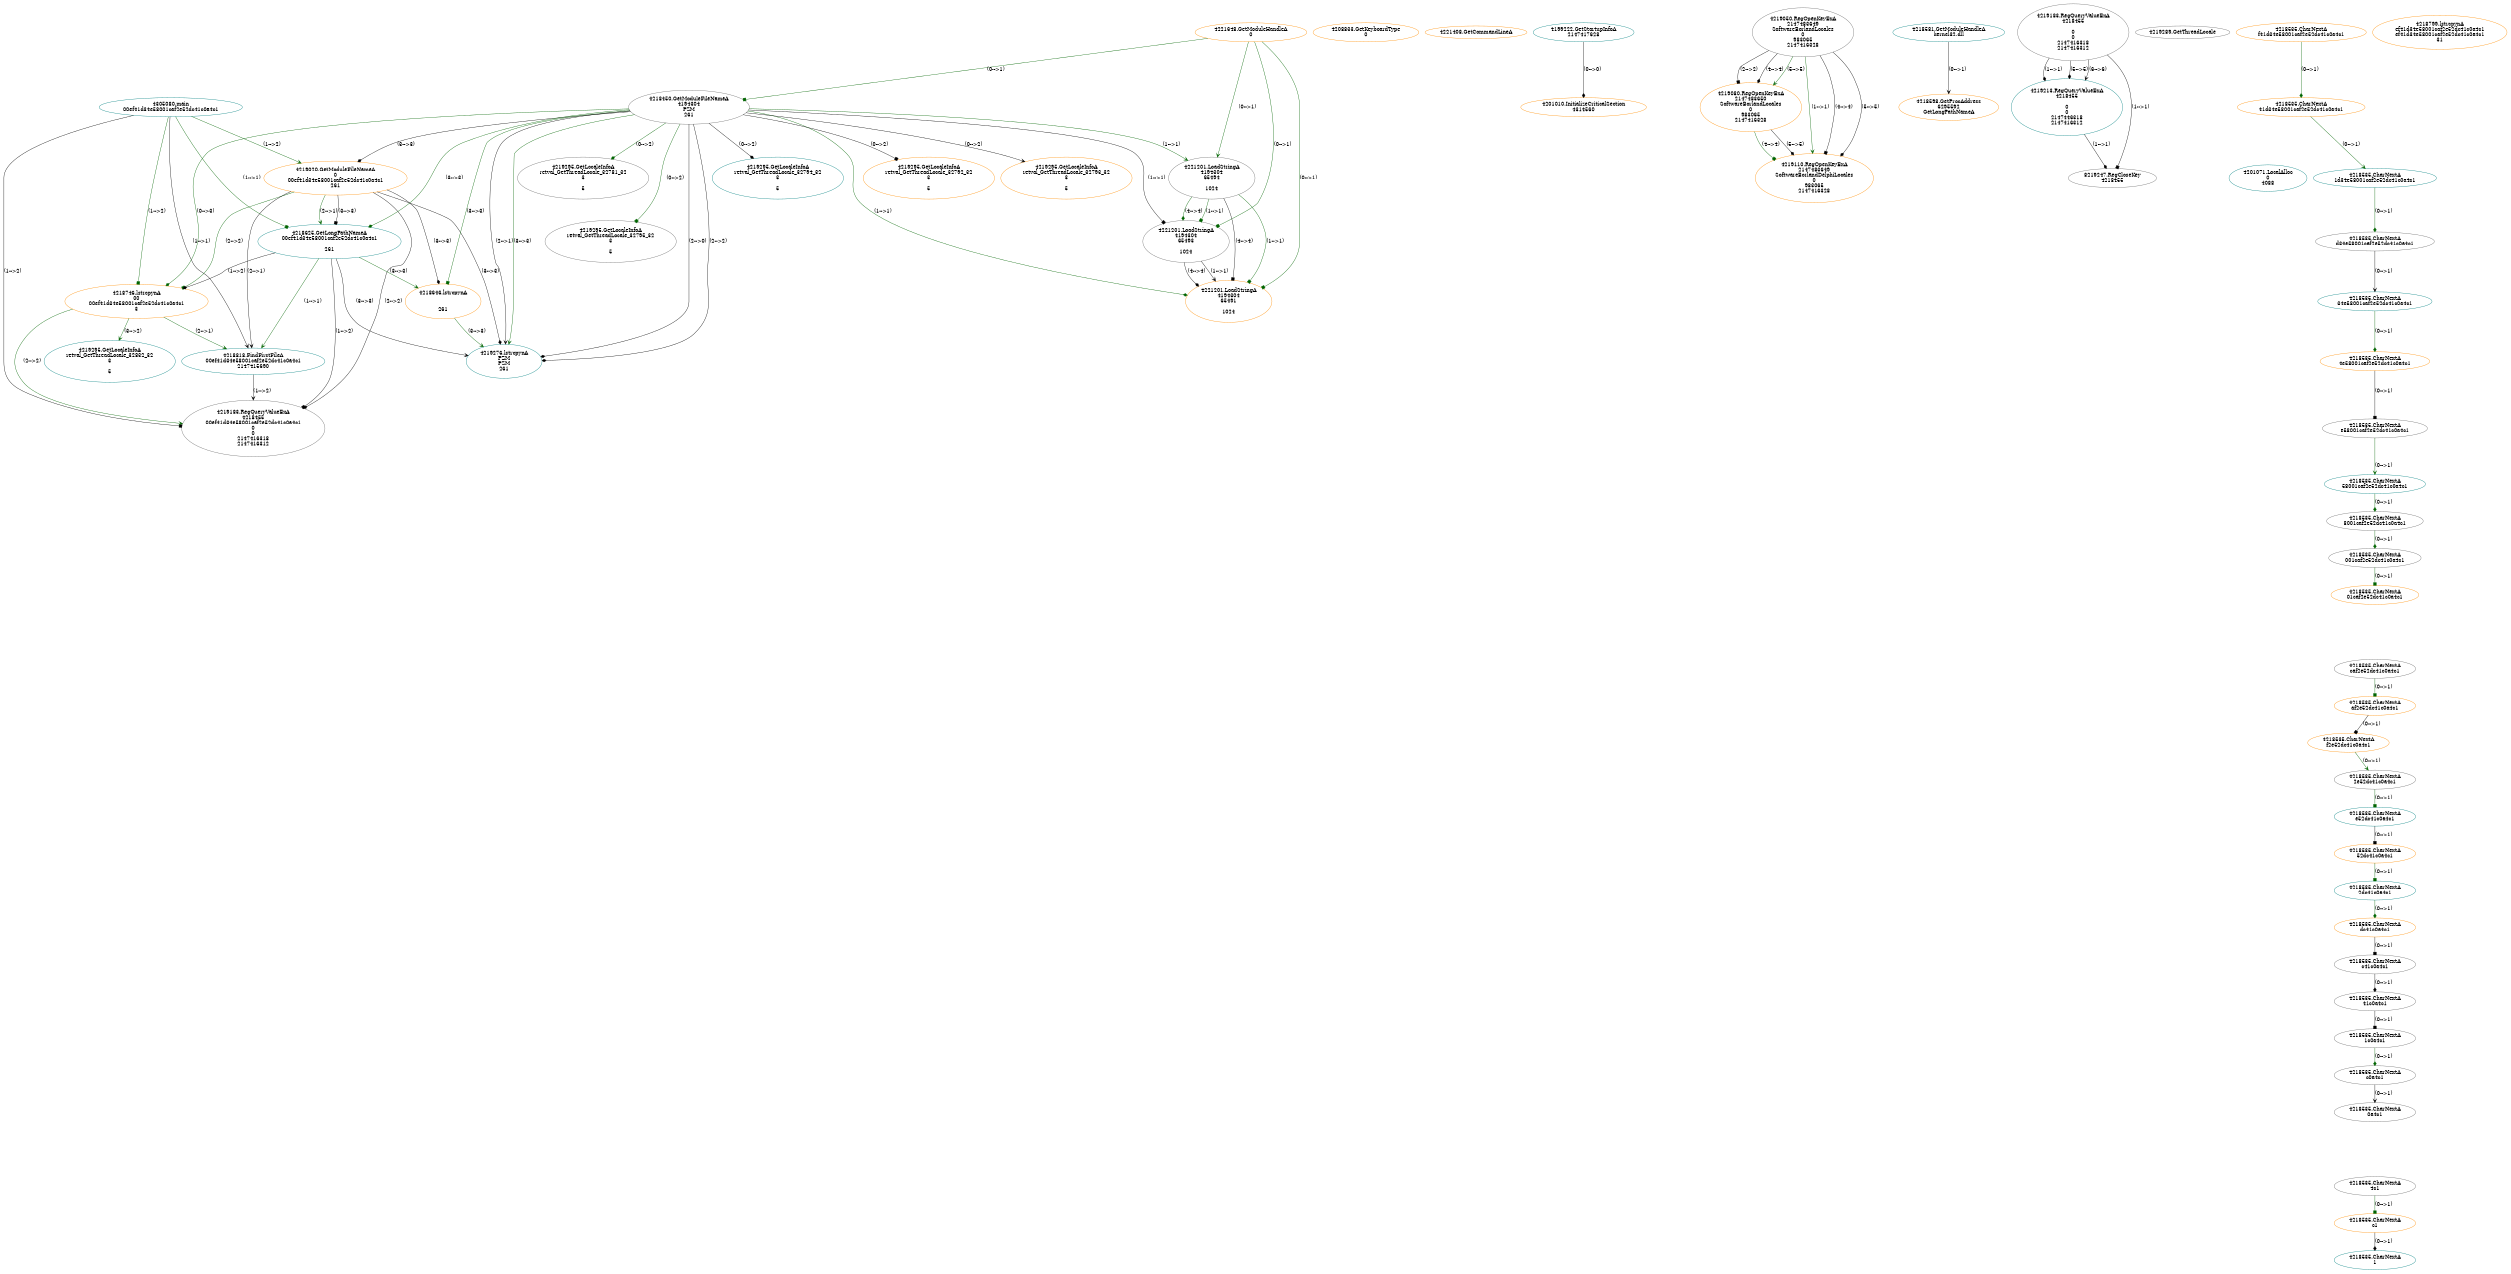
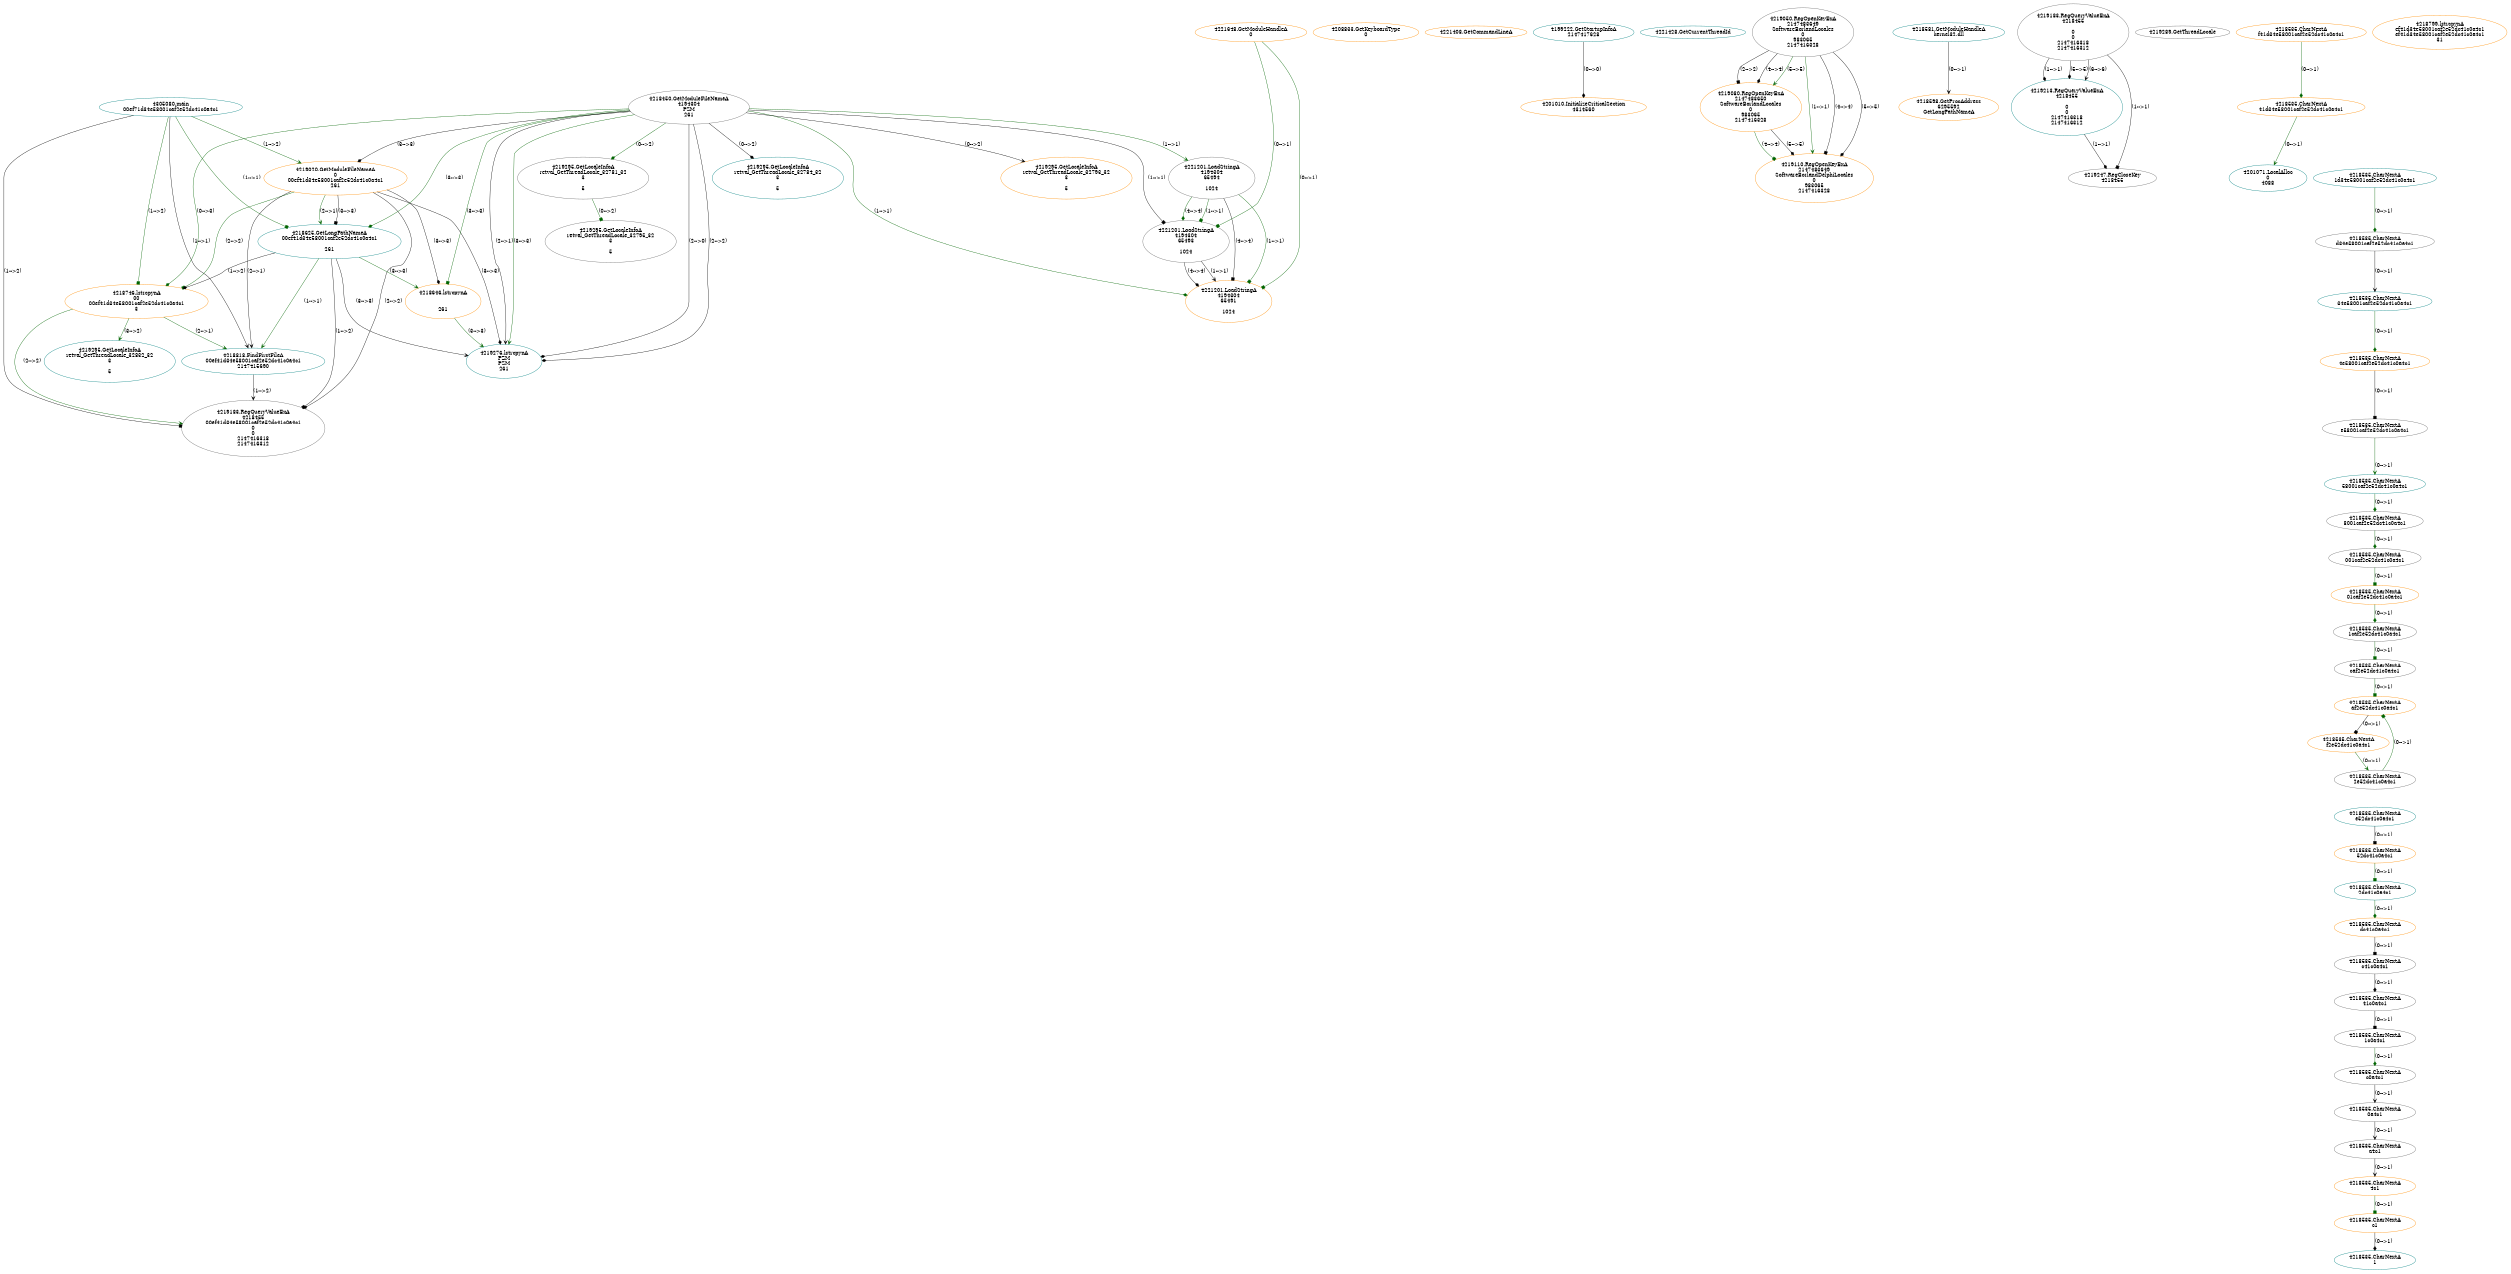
node "4221428.GetCurrentThreadId": added
edge "4221648.GetModuleHandleA 0" -> "4218450.GetModuleFileNameA 4194304 PZM 261": removed, label "(0-->1)"
edge "4221648.GetModuleHandleA 0" -> "4221201.LoadStringA 4194304 65494 1024": removed, label "(0-->1)"
node "4305080.main 00ef41d34e58001caf2e52dc41c0a4c1": label "4305080.main 00ef41d34e58001caf2e52dc41c0a4c1" -> "4305080.main 00ef71d34e58001caf2e52dc41c0a4c1"
node "4219213.RegQueryValueExA 4218455 0 0 2147446318 2147416312": label "4219213.RegQueryValueExA 4218455 0 0 2147446318 2147416312" -> "4219213.RegQueryValueExA 4218455 0 0 2147416318 2147416312"
edge "4218535.CharNextA 41d34e58001caf2e52dc41c0a4c1" -> "4218535.CharNextA 1d34e58001caf2e52dc41c0a4c1": now "4218535.CharNextA 41d34e58001caf2e52dc41c0a4c1" -> "4201071.LocalAlloc 0 4088"
edge "4218450.GetModuleFileNameA 4194304 PZM 261" -> "4219295.GetLocaleInfoA retval_GetThreadLocale_32795_32 3 5": now "4219295.GetLocaleInfoA retval_GetThreadLocale_32781_32 3 5" -> "4219295.GetLocaleInfoA retval_GetThreadLocale_32795_32 3 5"
node "4219295.GetLocaleInfoA retval_GetThreadLocale_32794_32 3 5": label "4219295.GetLocaleInfoA retval_GetThreadLocale_32794_32 3 5" -> "4219295.GetLocaleInfoA retval_GetThreadLocale_32784_32 3 5"
node "4219295.GetLocaleInfoA retval_GetThreadLocale_32792_32 3 5": removed
node "8219247.RegCloseKey 4218455": label "8219247.RegCloseKey 4218455" -> "4219247.RegCloseKey 4218455"
node "4218535.CharNextA 1caf2e52dc41c0a4c1": added
edge "4218535.CharNextA 2e52dc41c0a4c1" -> "4218535.CharNextA e52dc41c0a4c1": now "4218535.CharNextA 2e52dc41c0a4c1" -> "4218535.CharNextA af2e52dc41c0a4c1"
node "4218535.CharNextA a4c1": added
node "4218535.CharNextA 4c1": color gray40 -> darkorange
